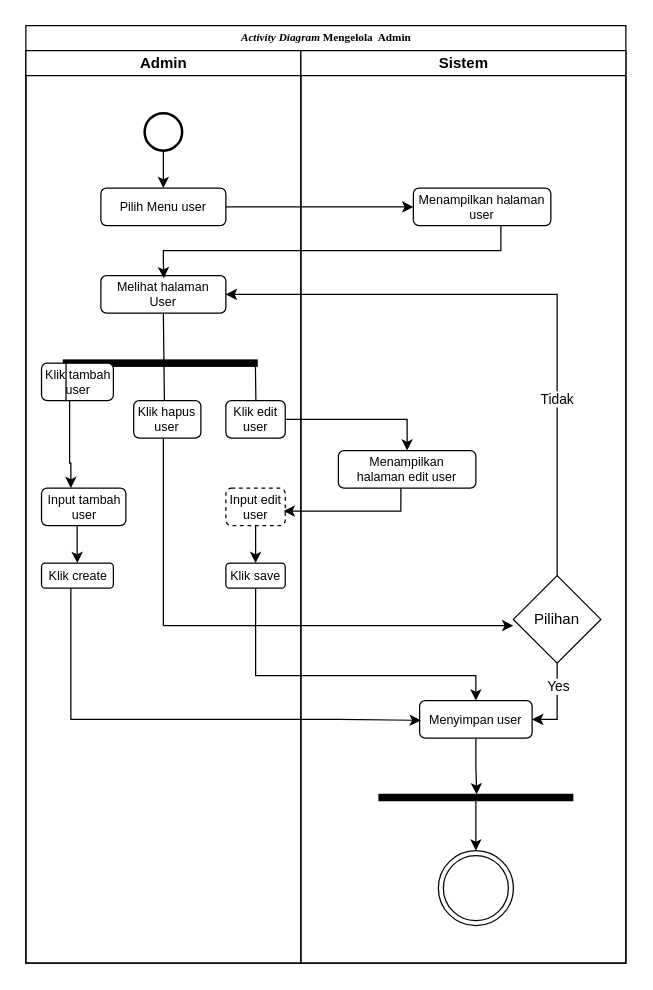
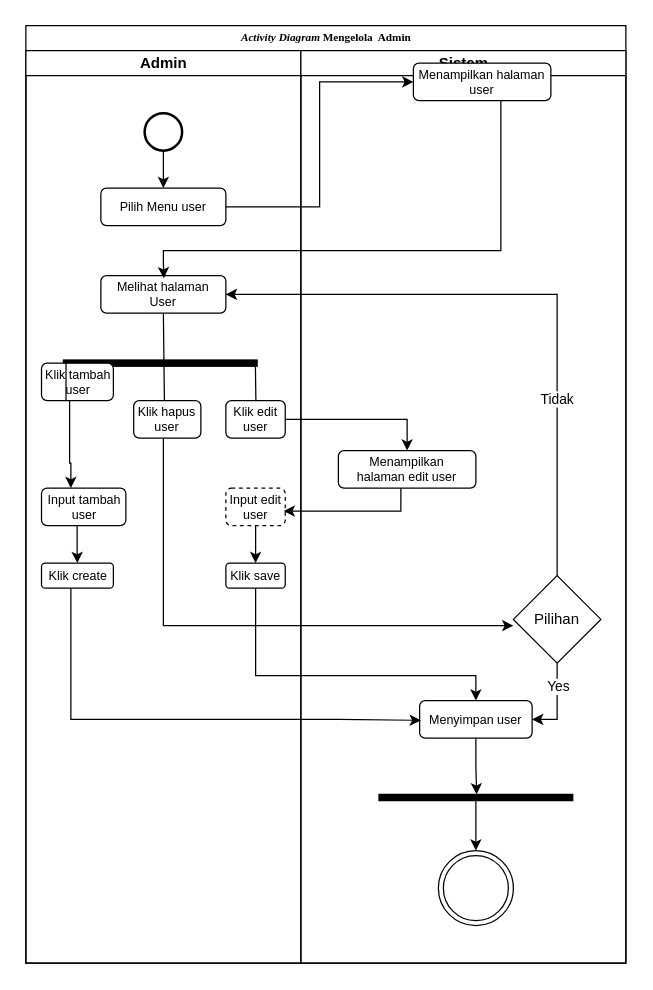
node "Menampilkan halaman user": moved (482, 207) -> (482, 82)
